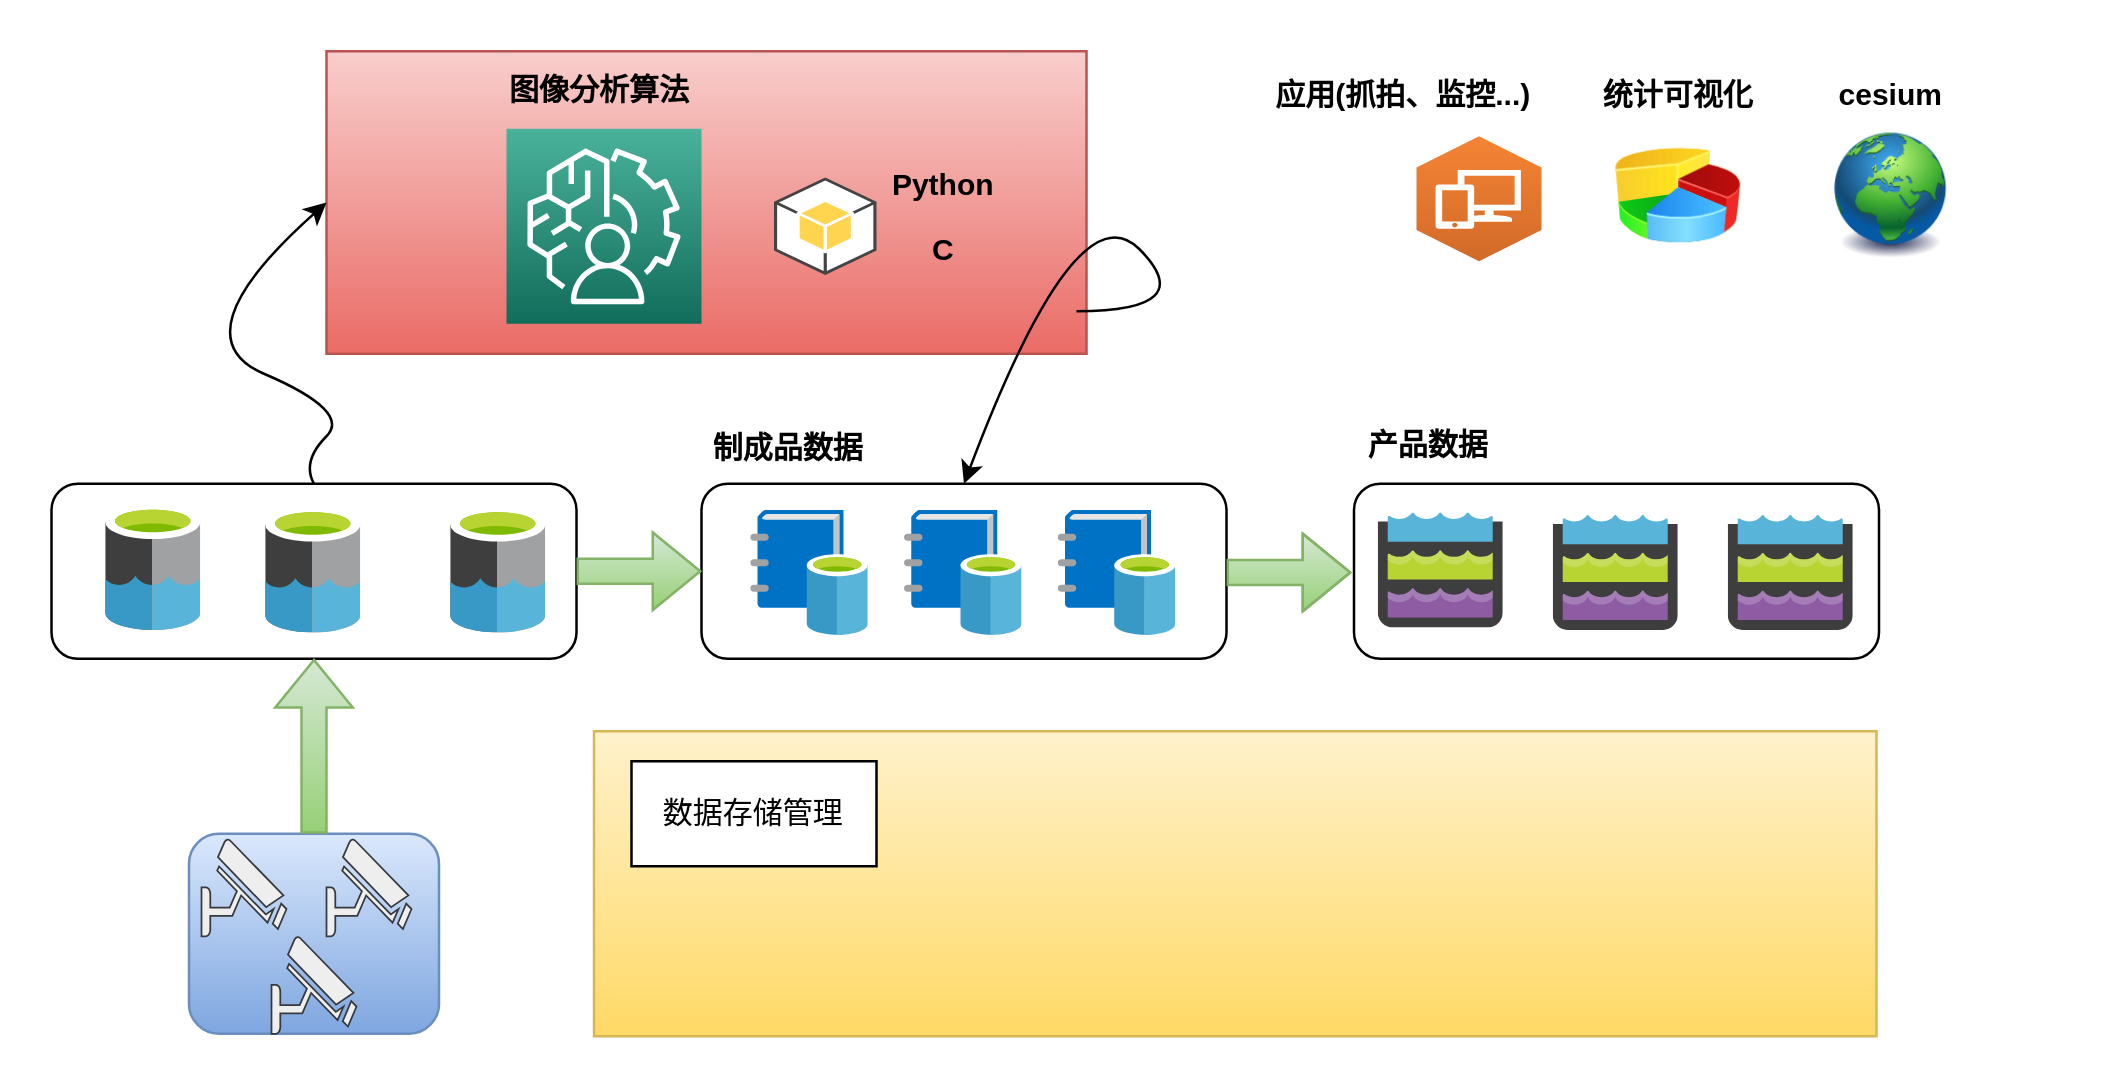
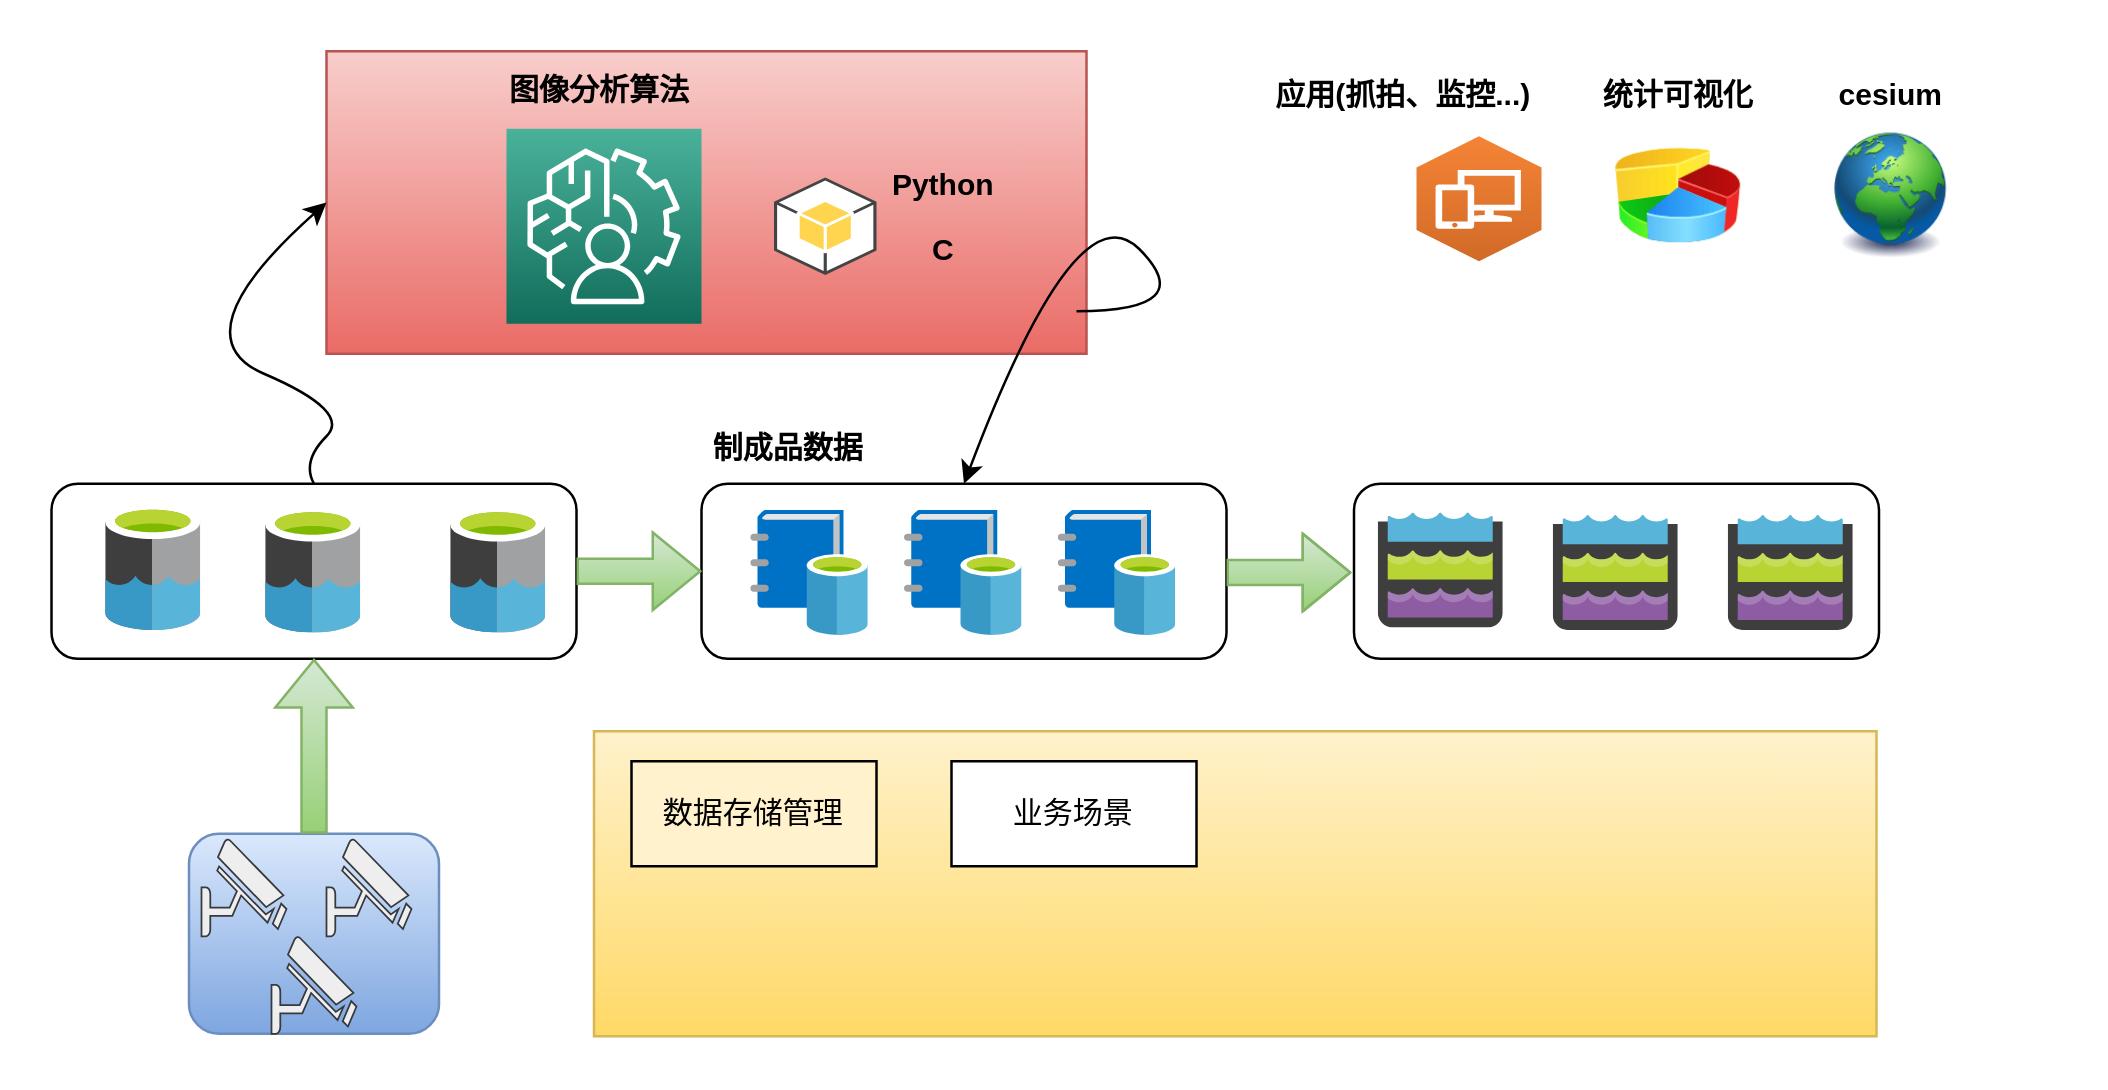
node "产品数据": removed
node "数据存储管理": fillcolor #ffffff -> #fff2cc
node "业务场景": added
